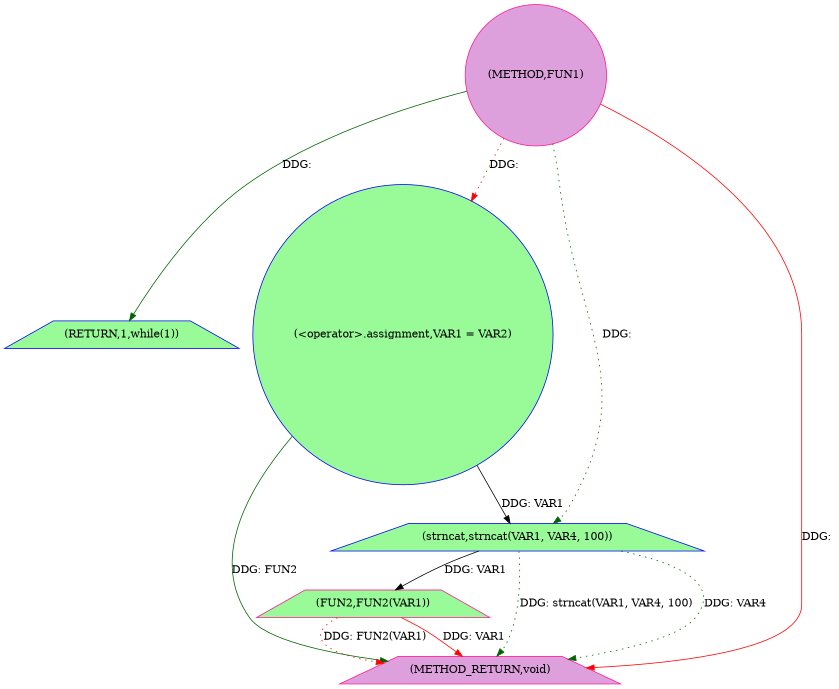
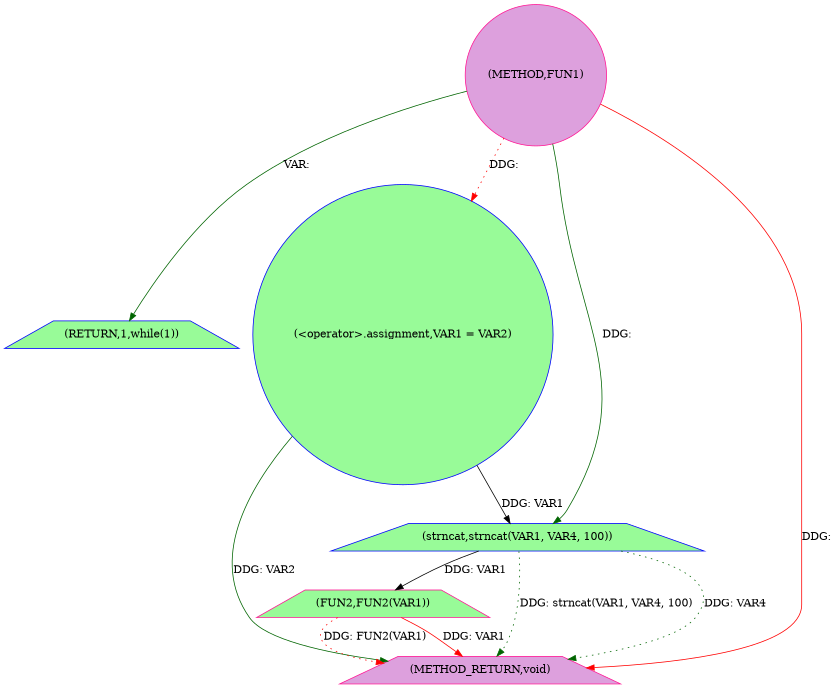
edge "(METHOD,FUN1)" -> "(RETURN,1,while(1))": label "DDG: " -> "VAR: "
edge "(METHOD,FUN1)" -> "(strncat,strncat(VAR1, VAR4, 100))": style dotted -> solid
edge "(<operator>.assignment,VAR1 = VAR2)" -> "(METHOD_RETURN,void)": label "DDG: FUN2" -> "DDG: VAR2"
